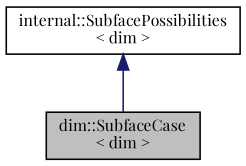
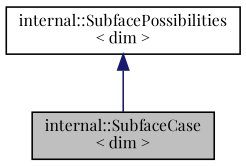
node "dim::SubfaceCase < dim >": label "dim::SubfaceCase < dim >" -> "internal::SubfaceCase < dim >"
